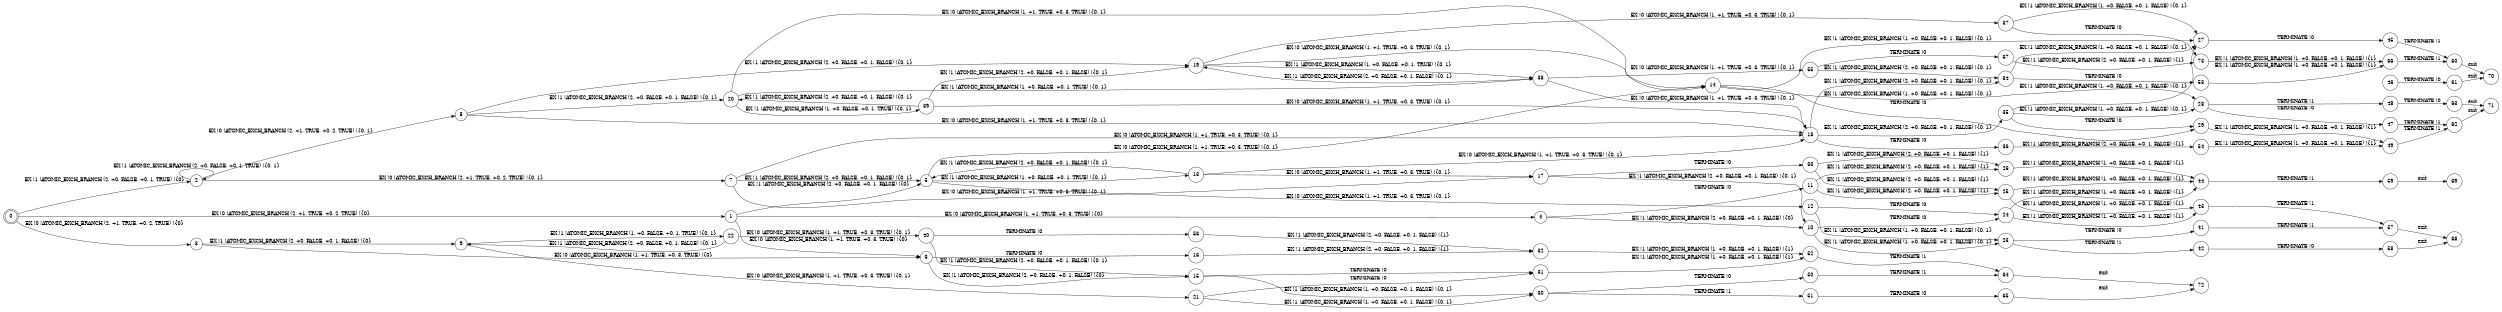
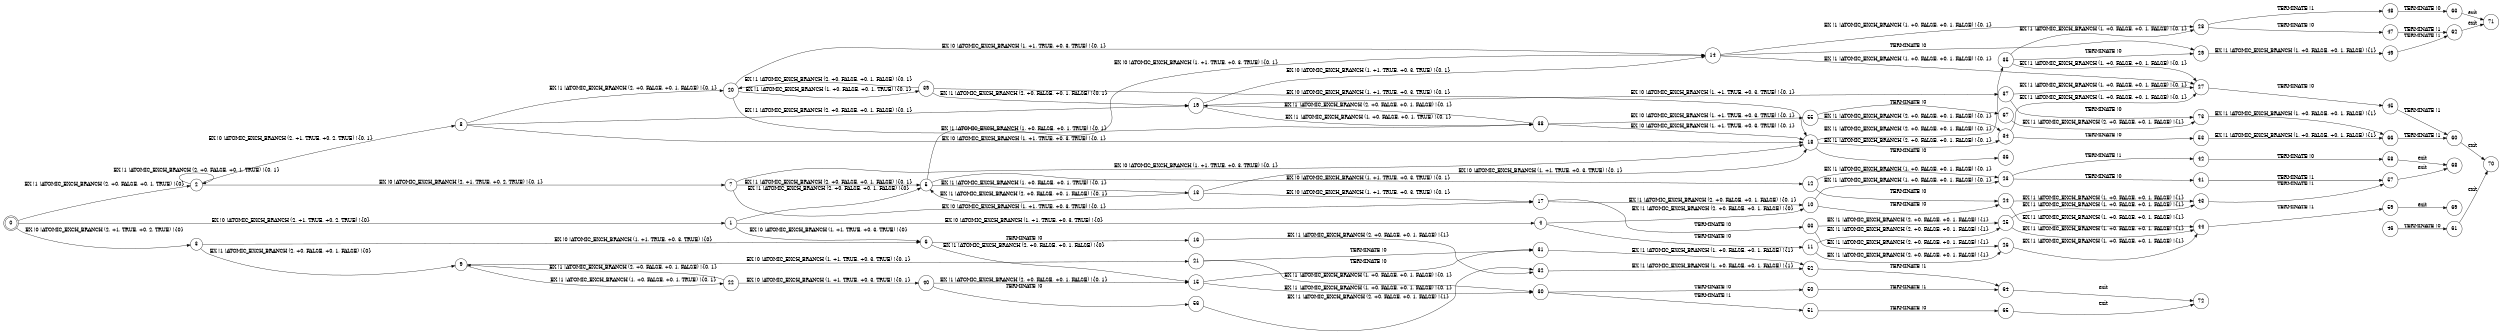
node "54": removed
